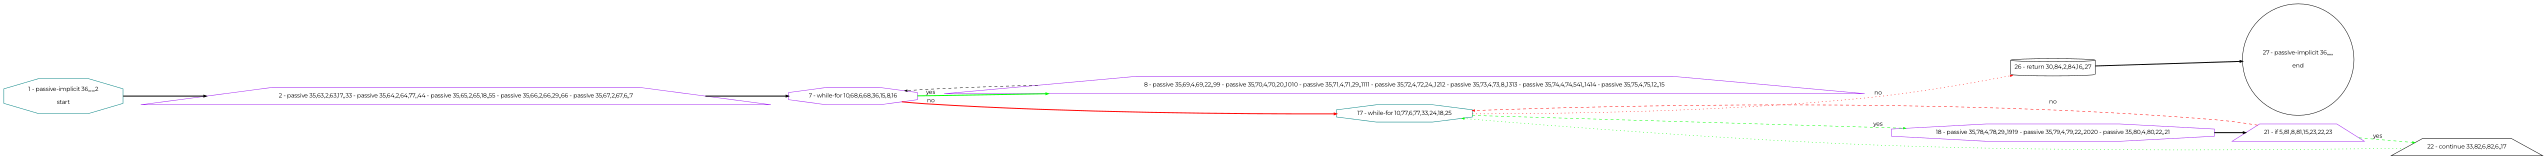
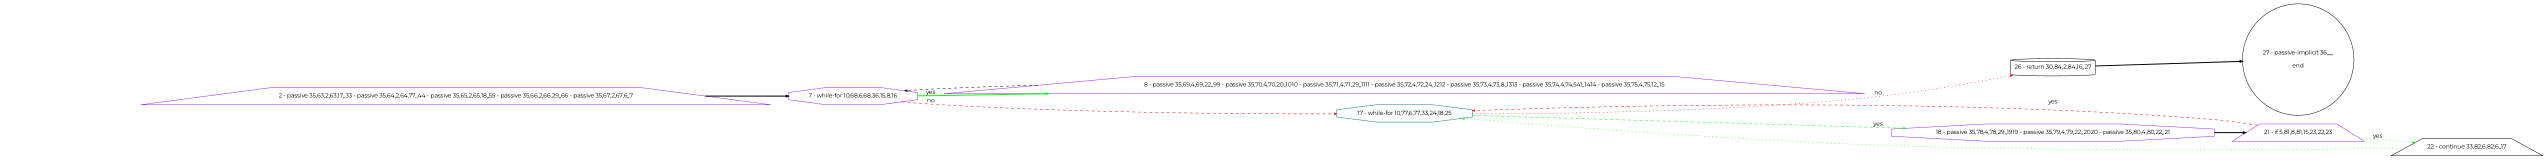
node "1 - passive-implicit 36,,,,,,2 start": removed
edge "21 - if 5,81,8,81,15,23,22,23" -> "17 - while-for 10,77,6,77,33,24,18,25": label "no" -> "yes"
edge "7 - while-for 10,68,6,68,36,15,8,16" -> "17 - while-for 10,77,6,77,33,24,18,25": style bold -> dashed
edge "21 - if 5,81,8,81,15,23,22,23" -> "22 - continue 33,82,6,82,6,,17": style dashed -> dotted
